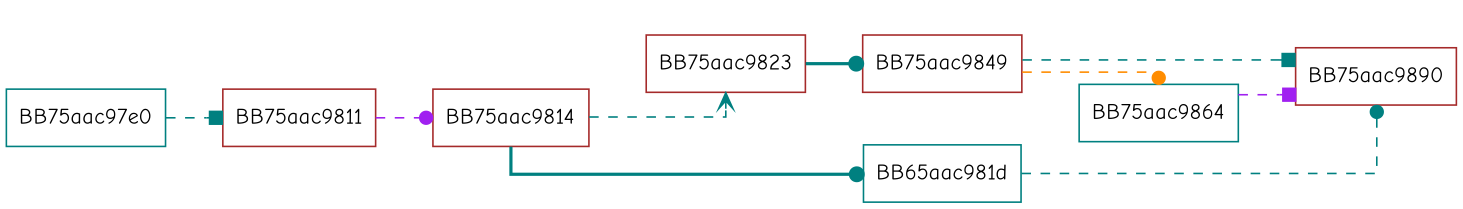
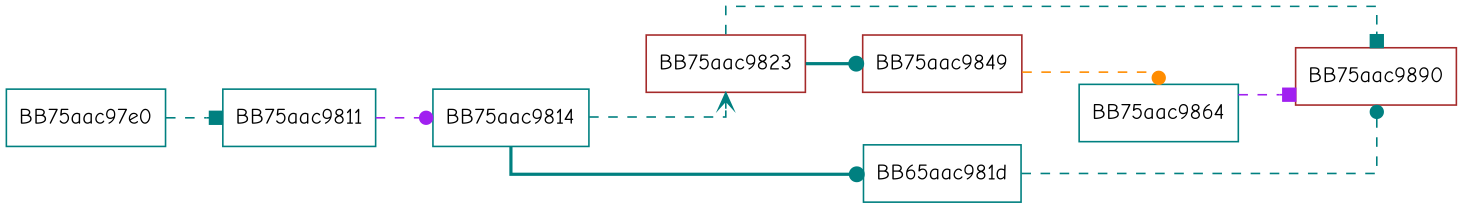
edge "BB75aac9849" -> "BB75aac9890": now "BB75aac9823" -> "BB75aac9890"
node "BB75aac9811": color brown -> teal
node "BB75aac9814": color brown -> teal
